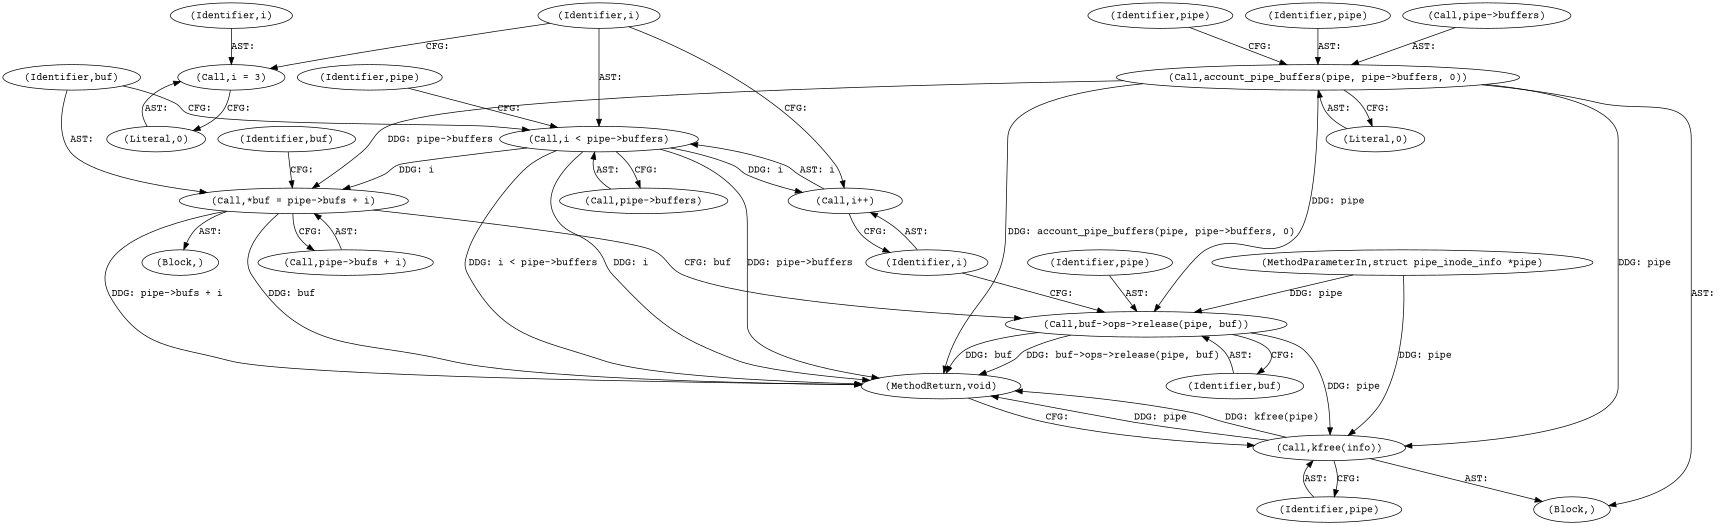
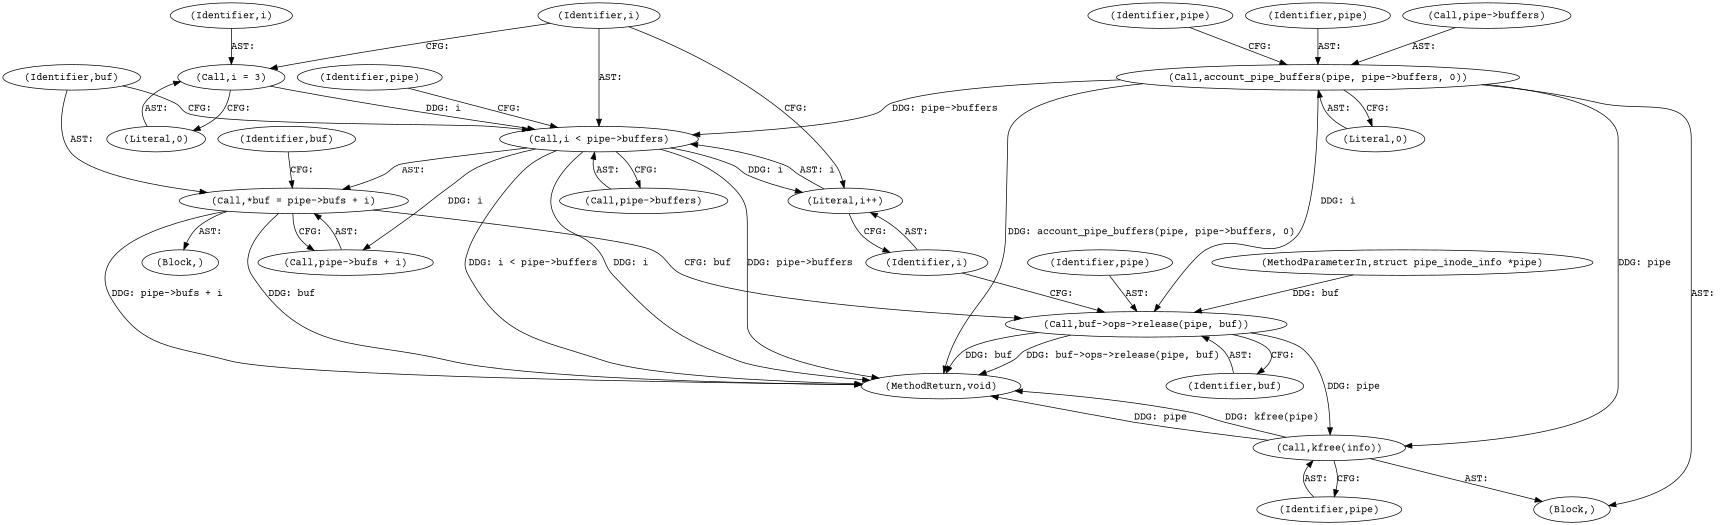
edge "(Call,account_pipe_buffers(pipe, pipe->buffers, 0))" -> "(Call,*buf = pipe->bufs + i)": now "(Call,account_pipe_buffers(pipe, pipe->buffers, 0))" -> "(Call,i < pipe->buffers)"
edge "(Call,i = 3)" -> "(Call,i < pipe->buffers)": added, label "DDG: i"
edge "(Call,i < pipe->buffers)" -> "(Call,*buf = pipe->bufs + i)": label "DDG: i" -> "AST: "
edge "(Call,i < pipe->buffers)" -> "(Call,pipe->bufs + i)": added, label "DDG: i"
node "(Call,i++)": label "(Call,i++)" -> "(Literal,i++)"
edge "(Call,account_pipe_buffers(pipe, pipe->buffers, 0))" -> "(Call,buf->ops->release(pipe, buf))": label "DDG: pipe" -> "DDG: i"
edge "(MethodParameterIn,struct pipe_inode_info *pipe)" -> "(Call,buf->ops->release(pipe, buf))": label "DDG: pipe" -> "DDG: buf"
edge "(MethodParameterIn,struct pipe_inode_info *pipe)" -> "(Call,kfree(info))": removed, label "DDG: pipe"
edge "(MethodReturn,void)" -> "(Call,kfree(info))": removed, label "CFG:"
